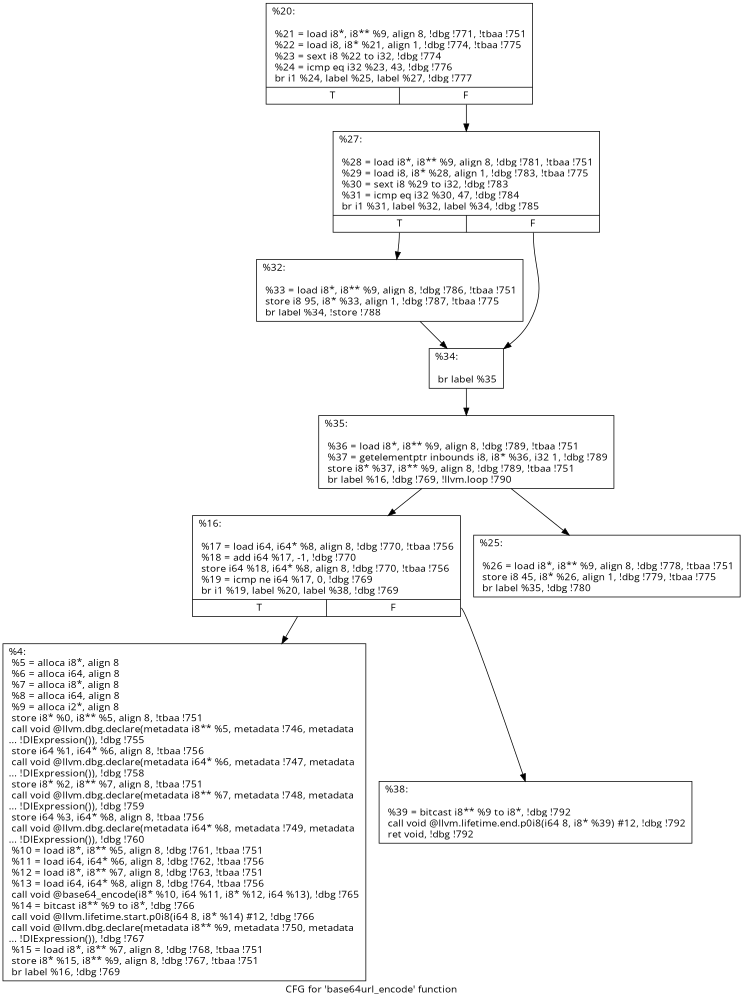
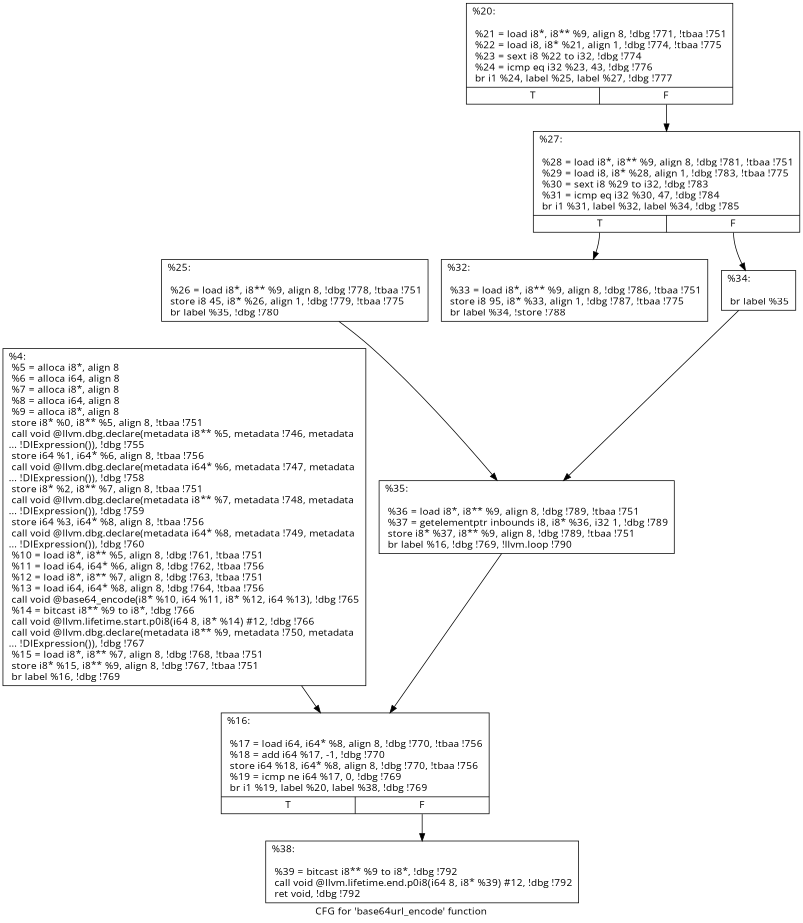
edge "%32:" -> "%34:": removed
edge "%35:" -> "%25:": reversed
edge "%16:" -> "%4:": reversed
node "%4:": text "%9 = alloca i2*, align 8" -> "%9 = alloca i8*, align 8"
